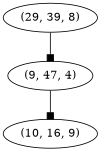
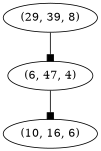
node "(9, 47, 4)": label "(9, 47, 4)" -> "(6, 47, 4)"
node "(10, 16, 9)": label "(10, 16, 9)" -> "(10, 16, 6)"
